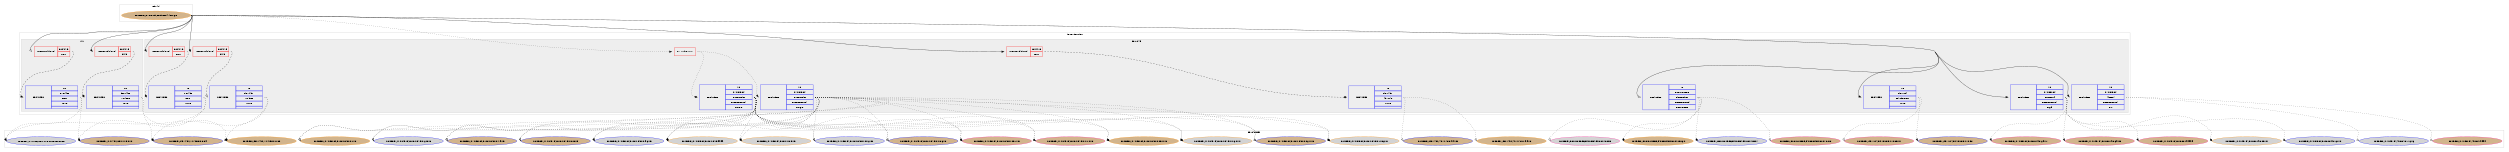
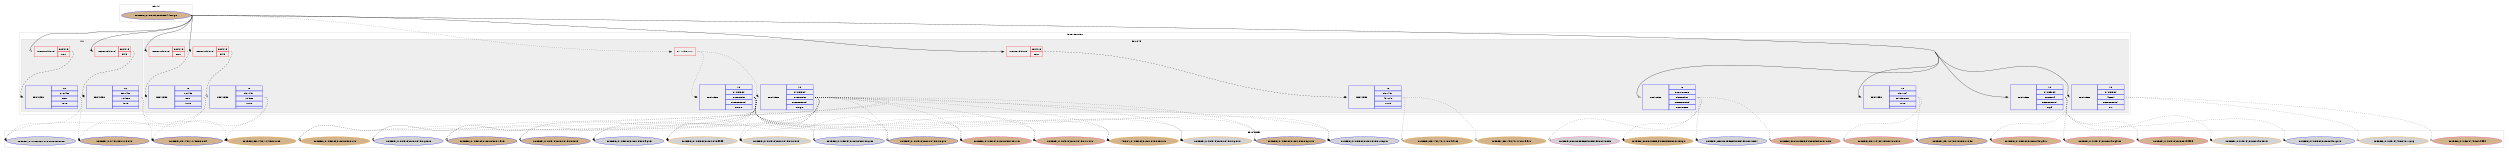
node "portage://sys-auth/oath-toolkit-2.6.2": color darkorange -> blue
node "portage://sys-devel/app-1.10.3-r3": label "portage://sys-devel/app-1.10.3-r3" -> "portage://sys-devel/automake-1.10.3-r3"
node "portage://sys-devel/automake-1.15.1-r2": label "portage://sys-devel/automake-1.15.1-r2" -> "libtool://sys-devel/automake-1.15.1-r2"
node "portage://sys-devel/automake-1.4_p6-r2": color darkorange -> blue
node "portage://dev-libs/libxml2-2.9.9-r3": color blue -> darkorange
node "portage://dev-util/gtk-doc-am-1.25-r1": label "portage://dev-util/gtk-doc-am-1.25-r1" -> "portage://dev-util/gtk-elt-am-1.25-r1"
node "portage://sys-devel/libtool-2.4.6-r6": color blue -> darkorange
